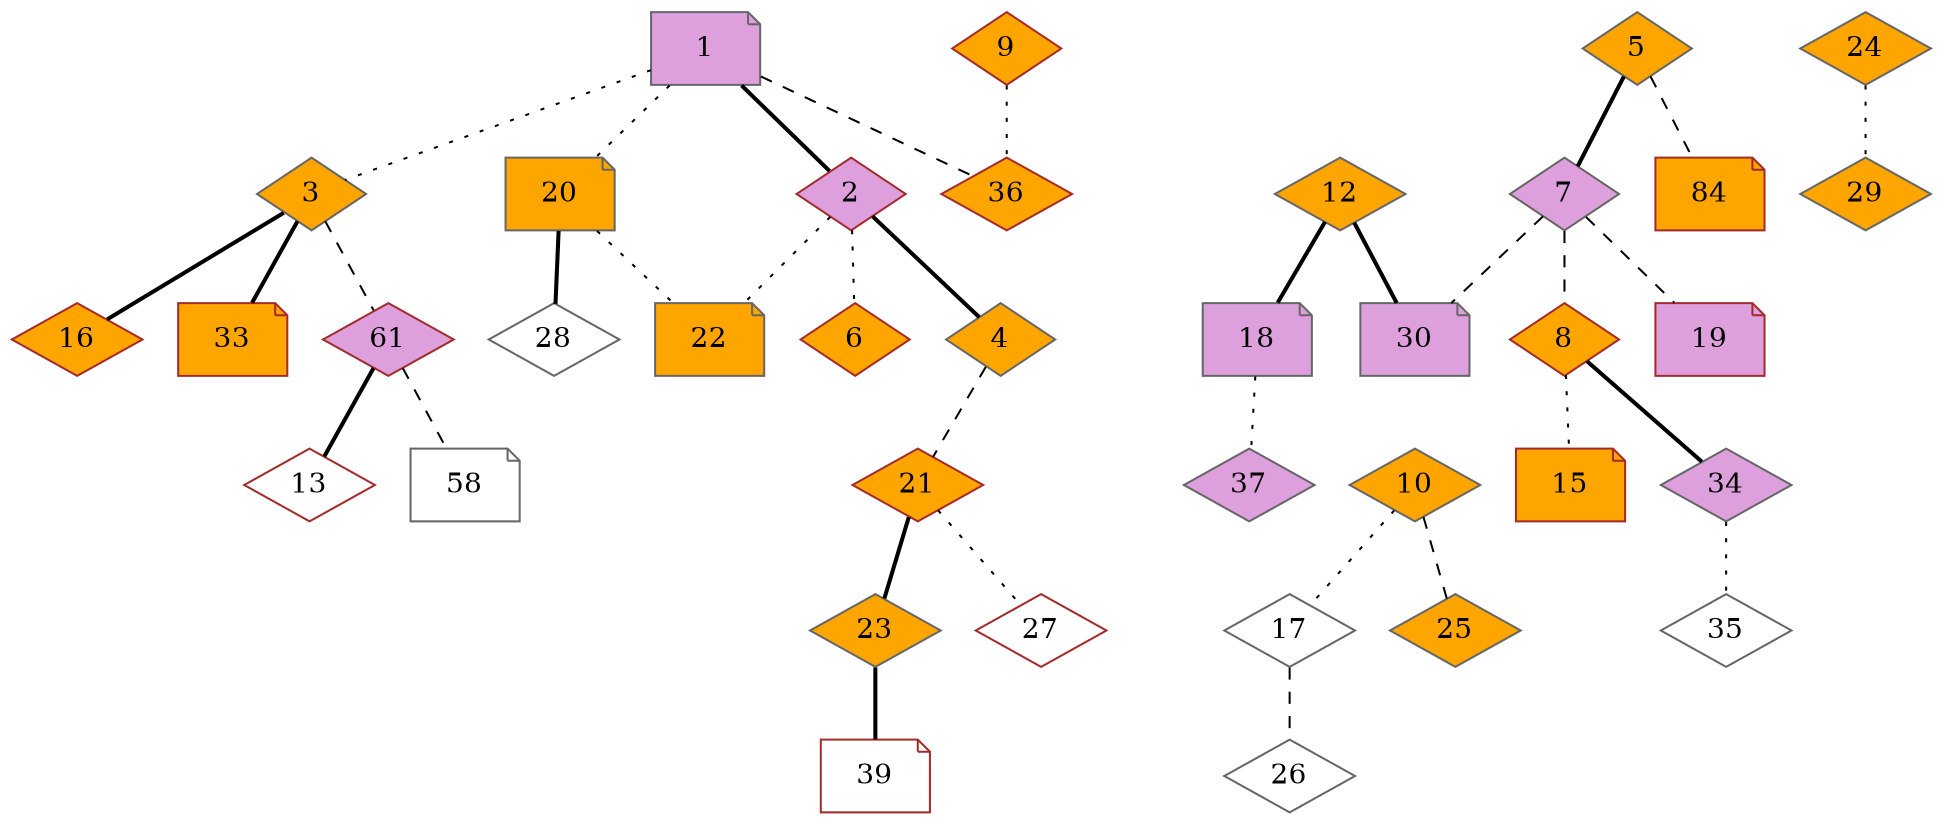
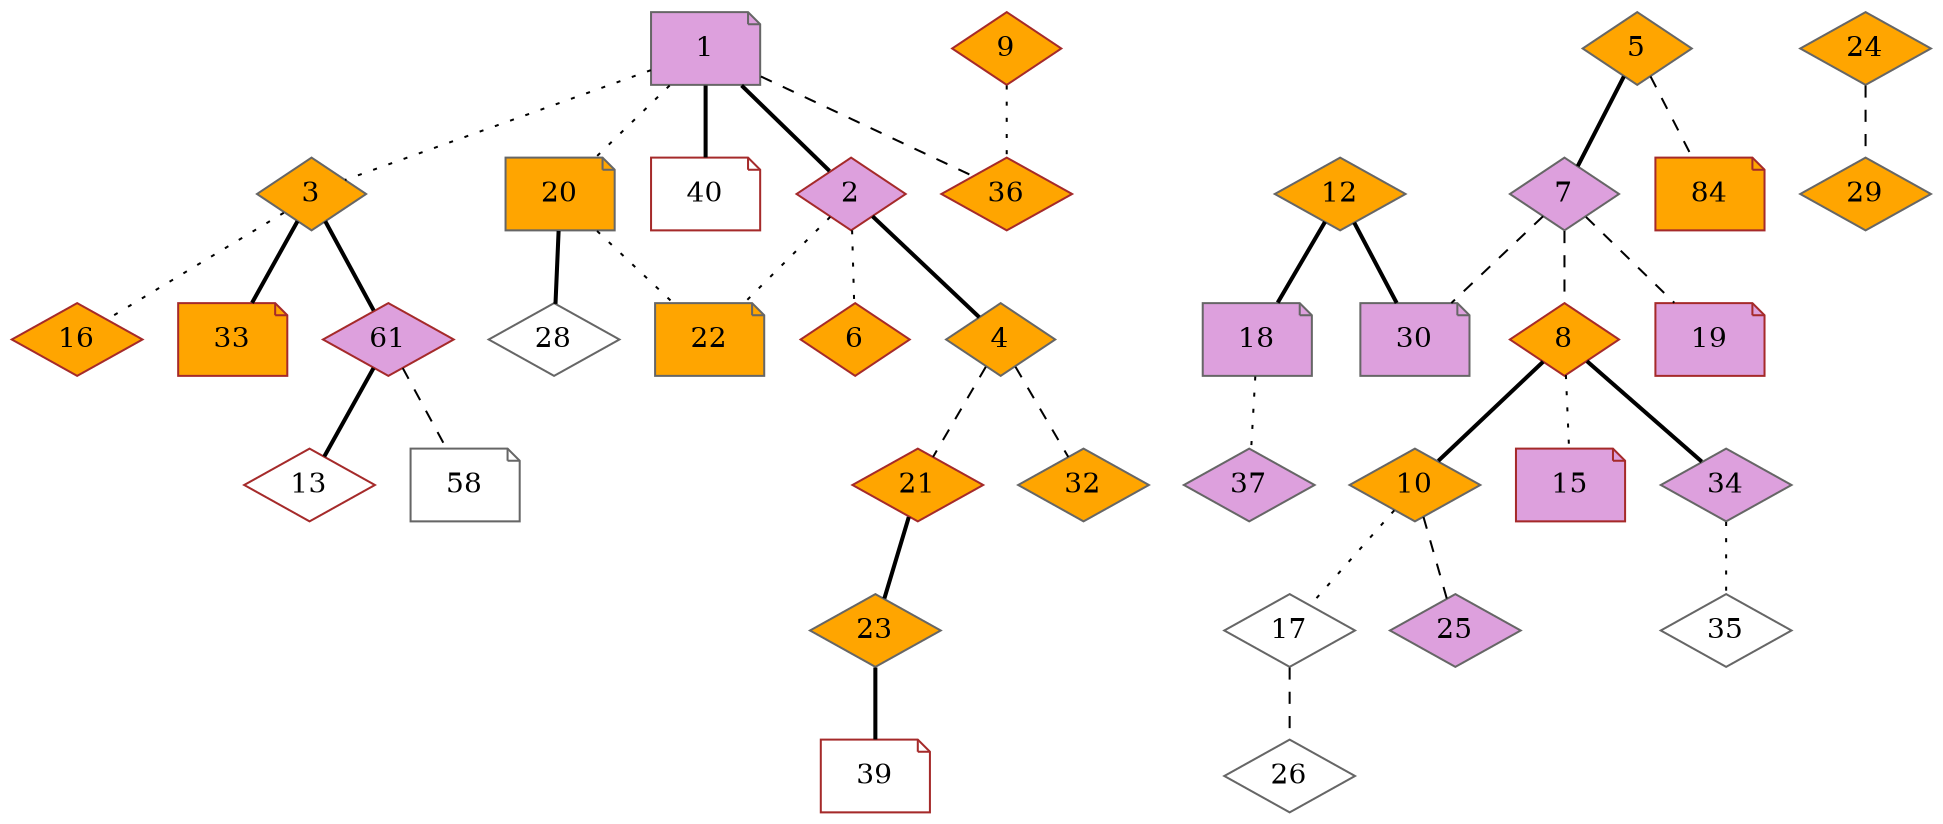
edge "24" -- "29": style dotted -> dashed
node "40": added
edge "3" -- "16": style bold -> dotted
edge "3" -- "61": style dashed -> bold
edge "8" -- "10": added
node "32": added
node "15": fillcolor orange -> plum
node "27": removed
node "25": fillcolor orange -> plum
